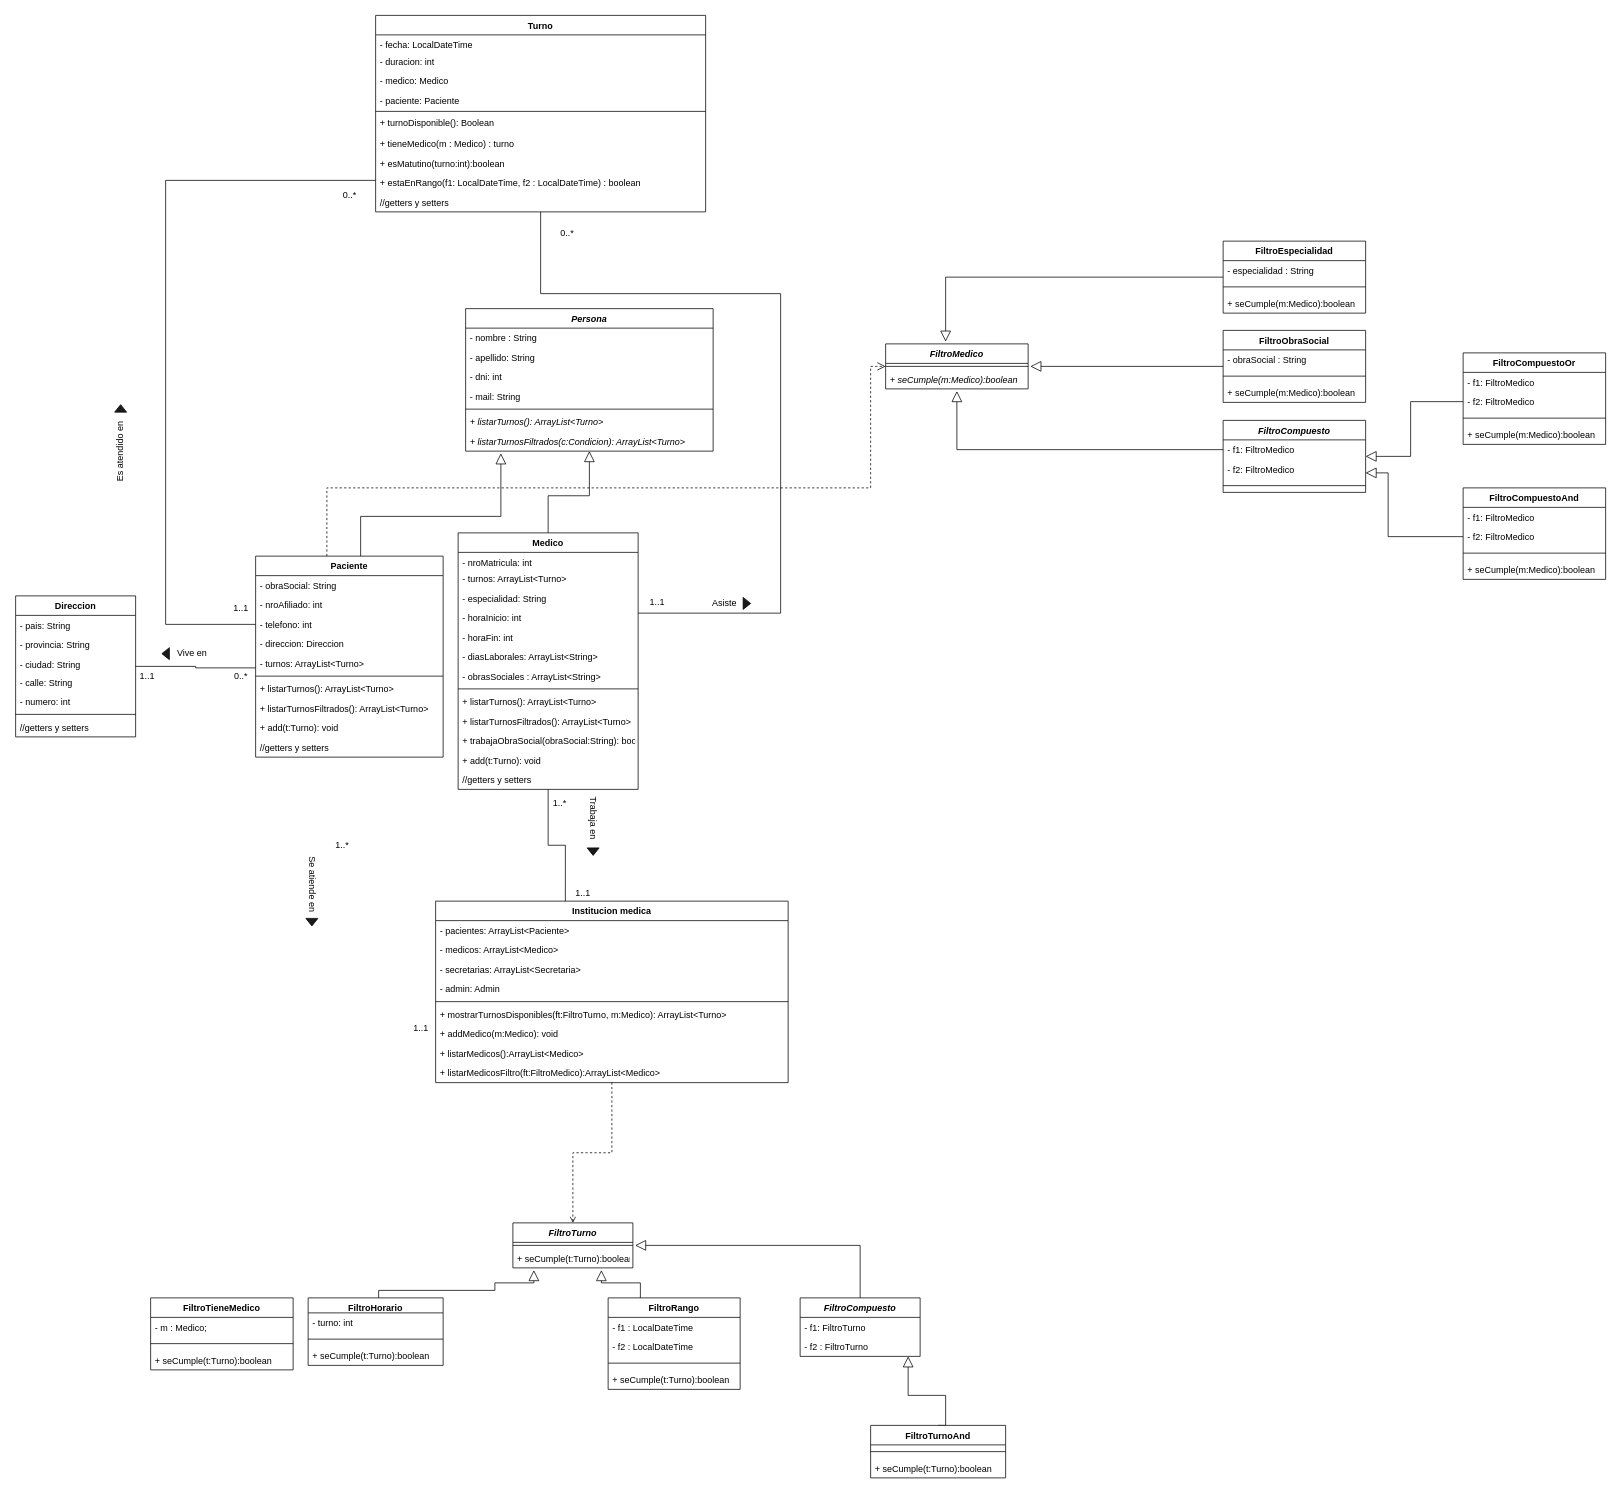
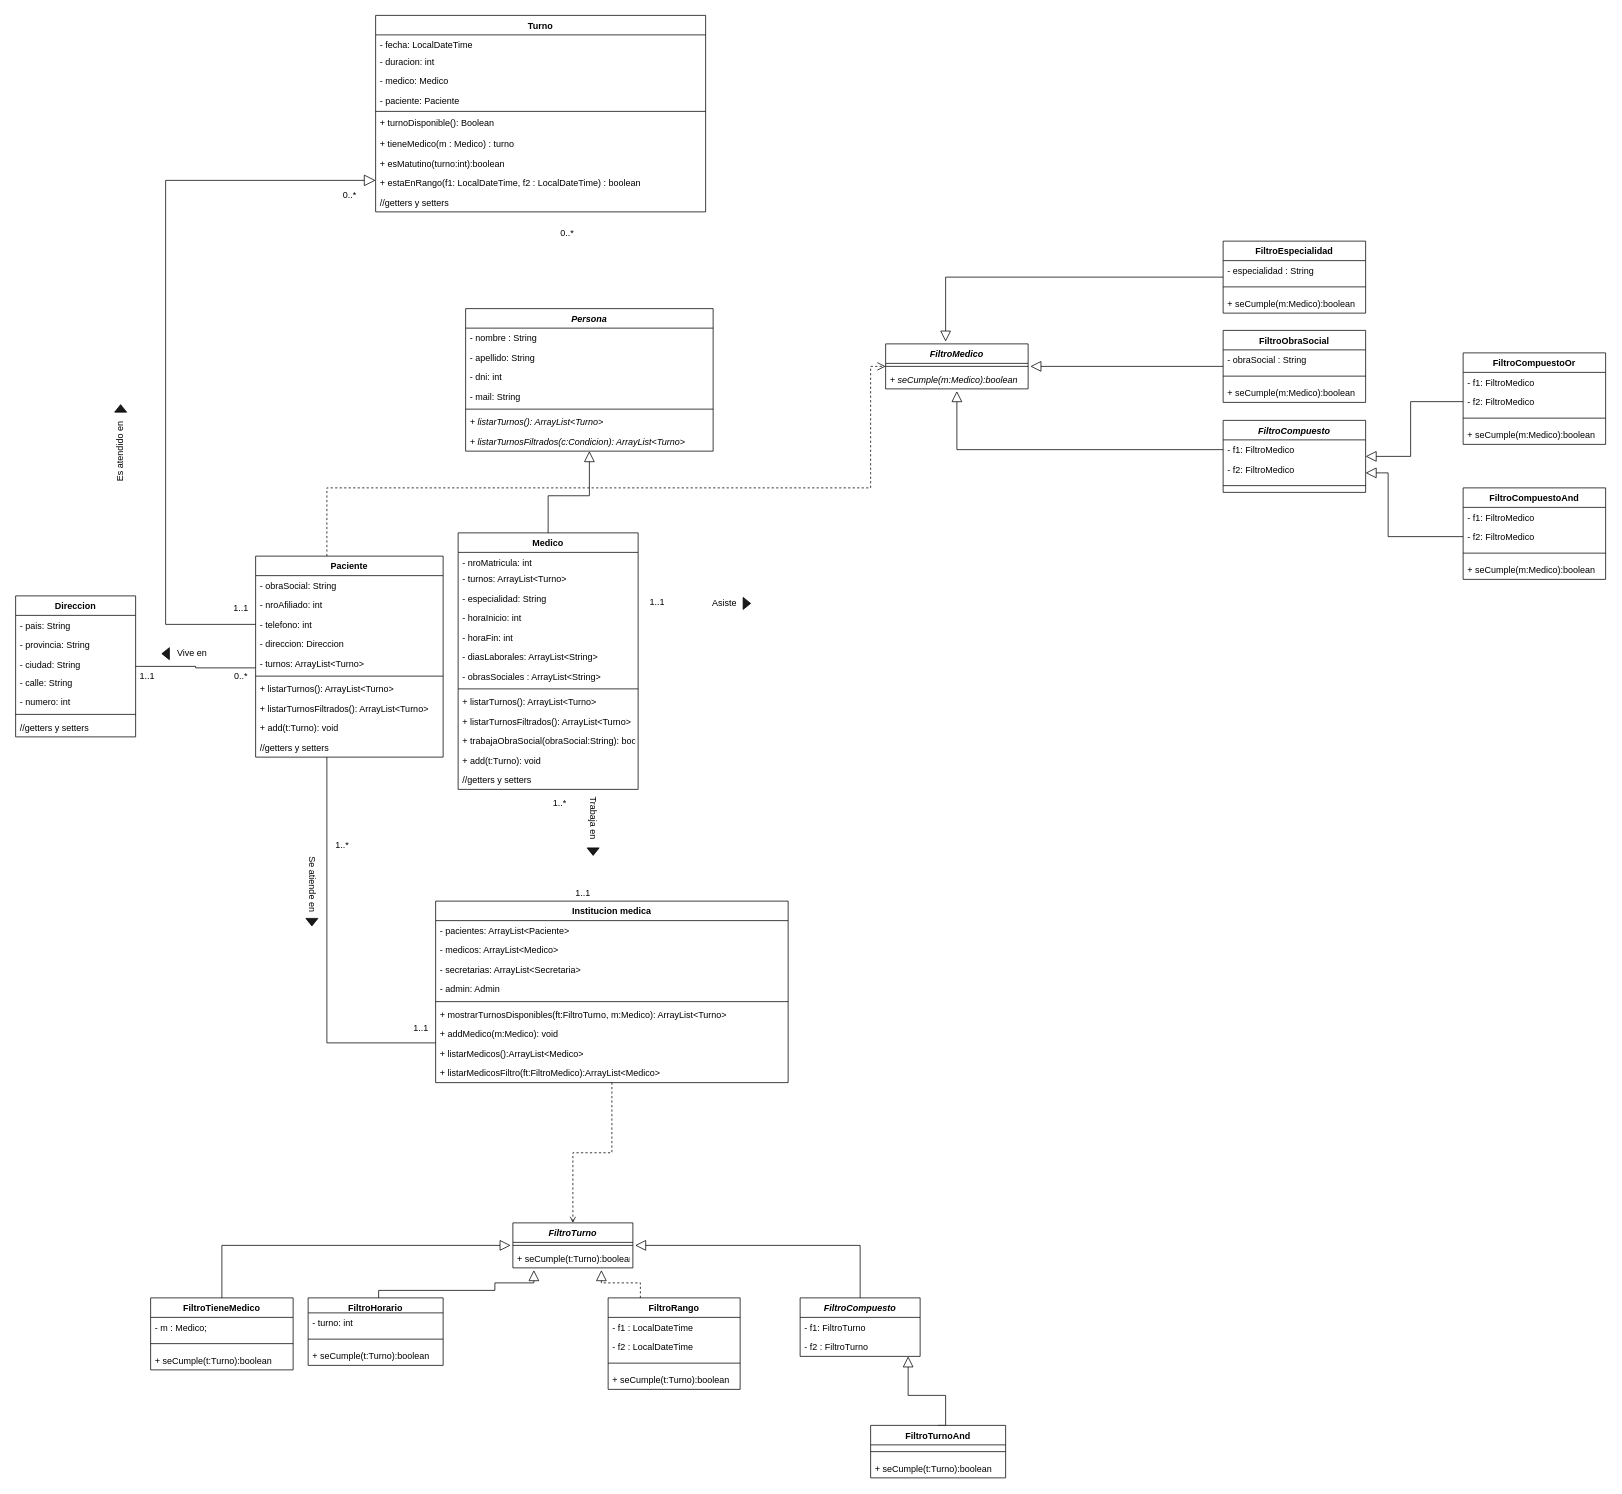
edge "Turno" -- "- telefono: int": arrowhead none -> block
edge "Turno" -- "Medico": removed
edge "Paciente" -> "Persona": removed
edge "Medico" -- "Institucion medica": removed
edge "Paciente" -- "Institucion medica": added
edge "FiltroTieneMedico" -> "FiltroTurno": added
edge "FiltroRango" -> "FiltroTurno": style solid -> dashed
